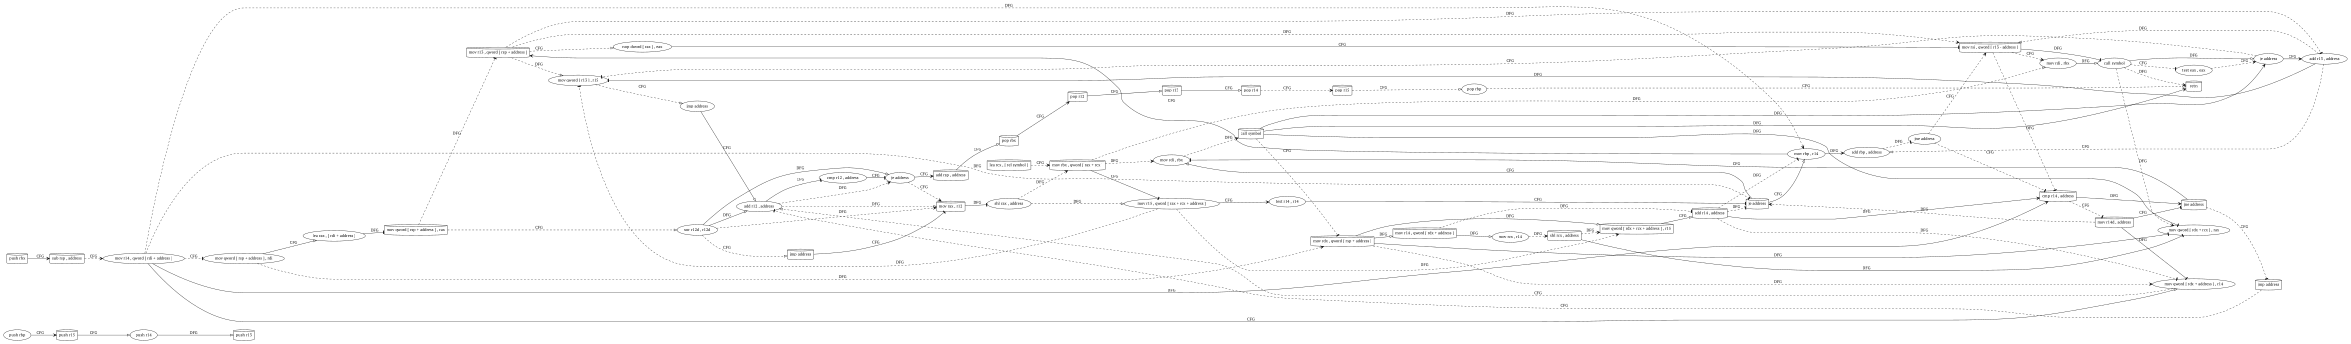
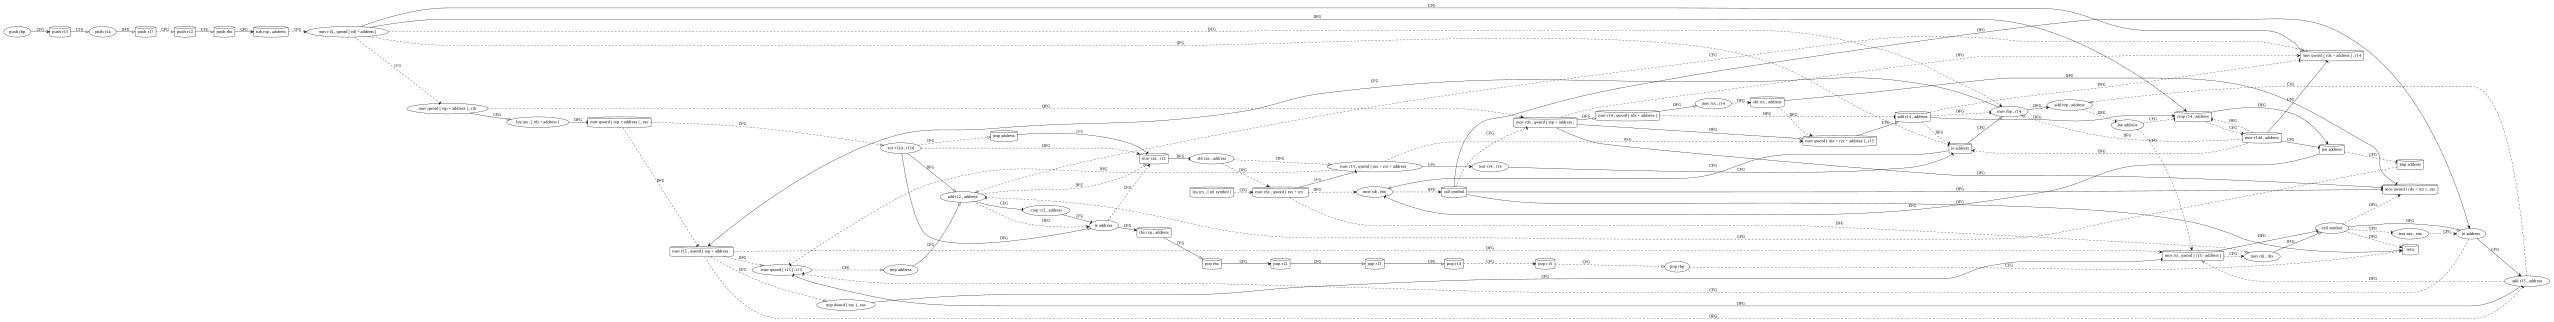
node "push r12": added
edge "mov rsi , qword [ r13 - address ]" -> "cmp r14 , address": now "mov r14d , address" -> "cmp r14 , address"
edge "mov r14d , address" -> "mov rbp , r14": added, label "DFG"
node "add rsp , address": label "add rsp , address" -> "rbx rsp , address"
node "mov qword [ rdx + rcx ] , rax": shape ellipse -> cylinder
edge "mov r14d , address" -> "mov qword [ rdx + address ] , r14": label "DFG" -> "CFG"
node "mov qword [ rdx + address ] , r14": shape ellipse -> cylinder
